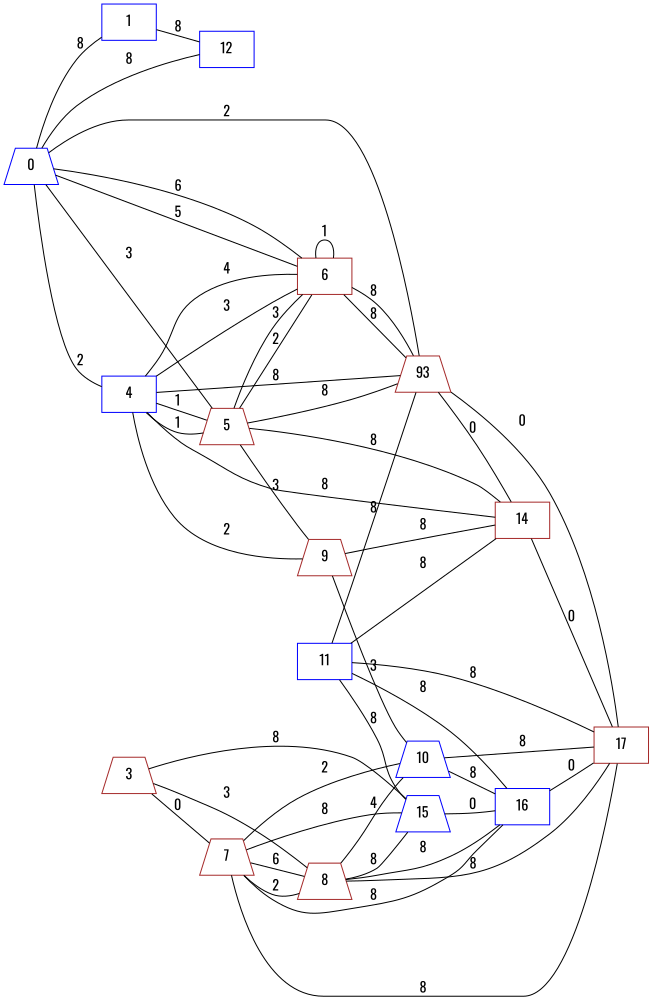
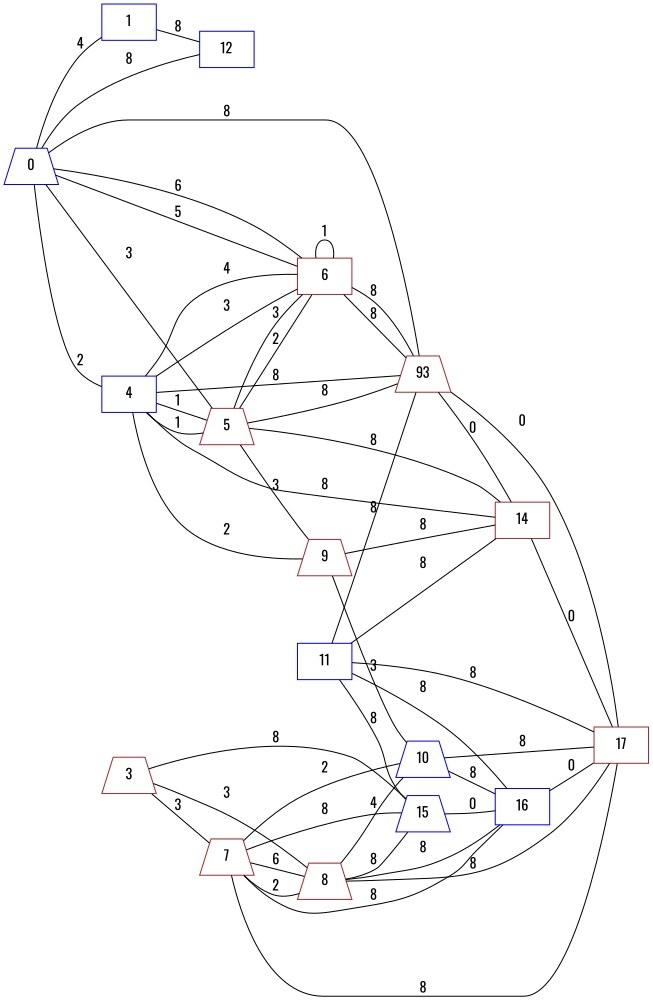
edge "1" -- "0": label "8" -> "4"
edge "0" -- "93": label "2" -> "8"
edge "3" -- "7": label "0" -> "3"
